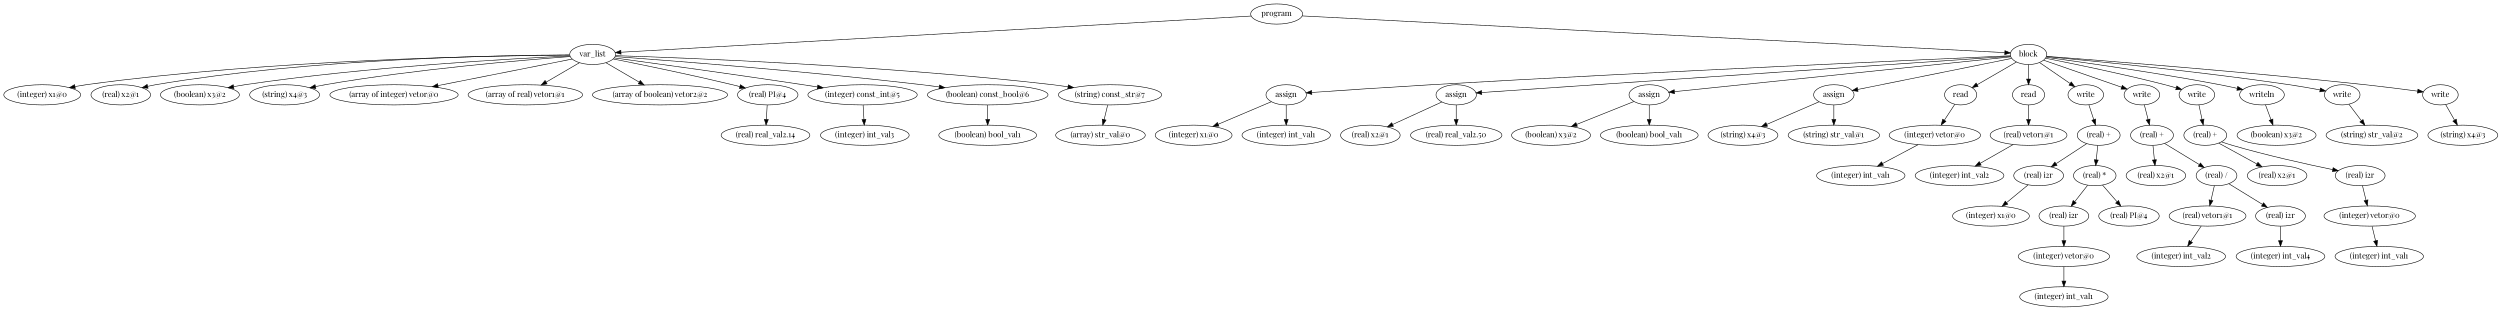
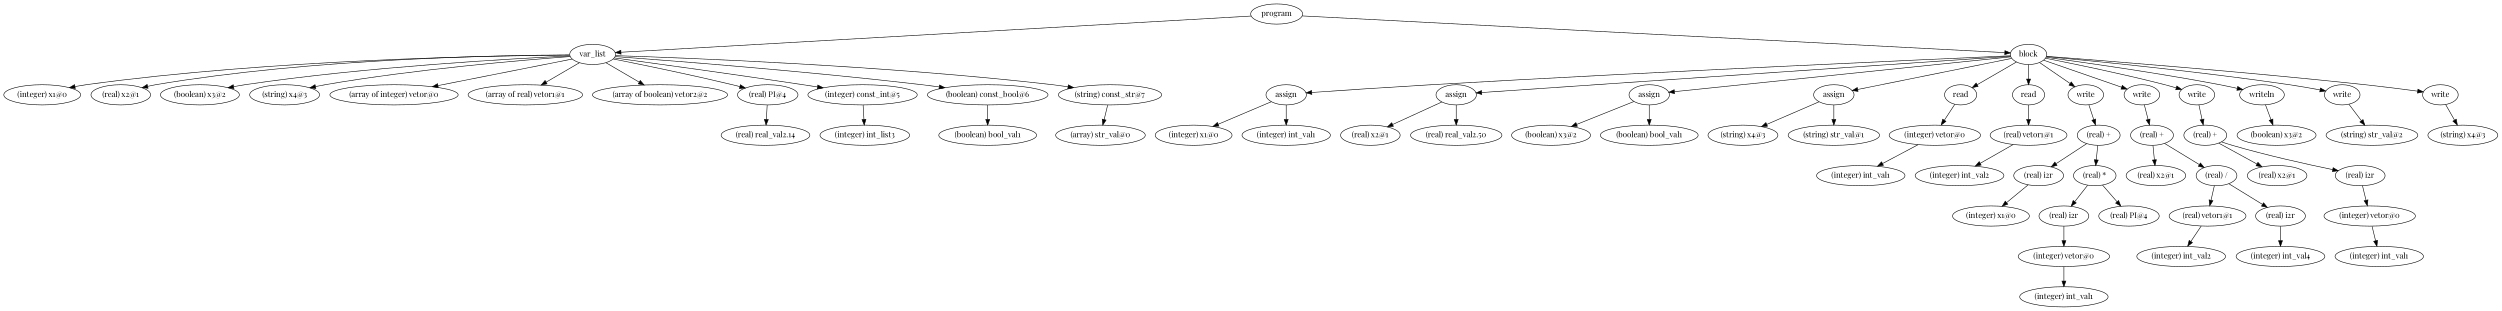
node "(integer) int_val3": label "(integer) int_val3" -> "(integer) int_list3"
